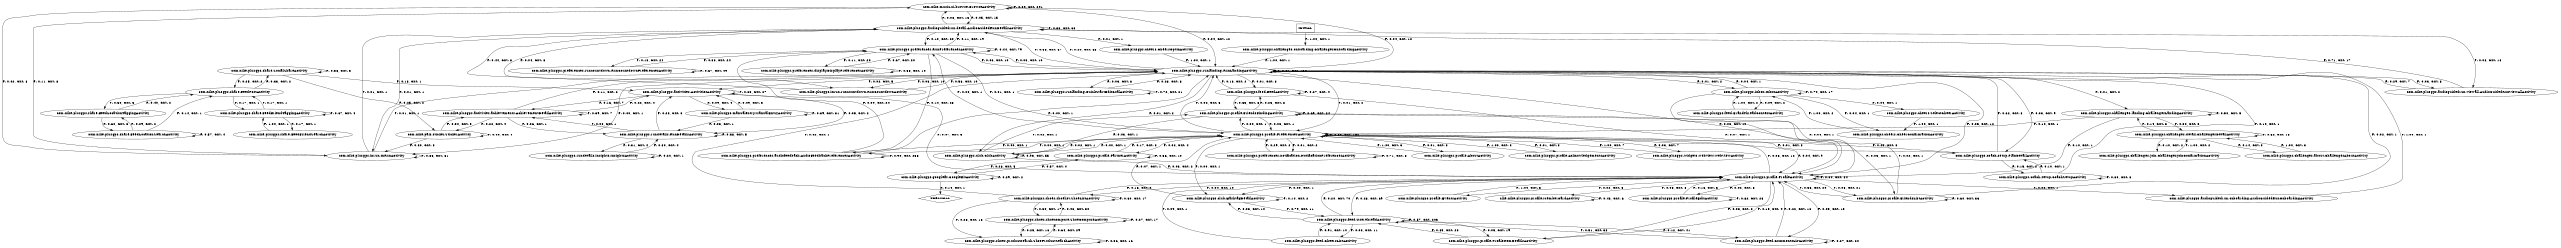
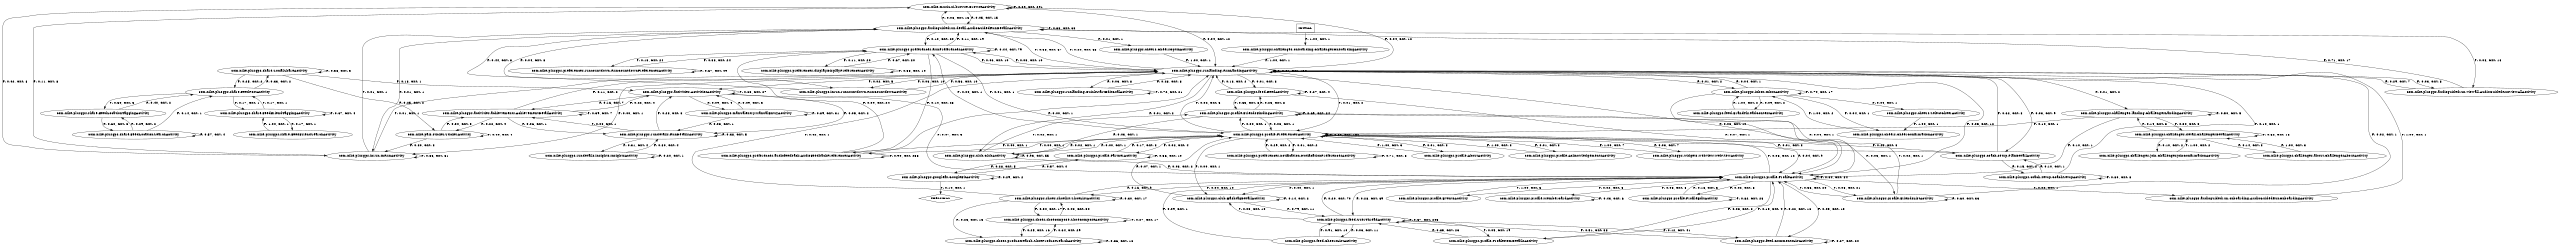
node "nike.nike.plusgps.profile.MemberCardActivity": label "nike.nike.plusgps.profile.MemberCardActivity" -> "com.nike.plusgps.profile.MemberCardActivity"
